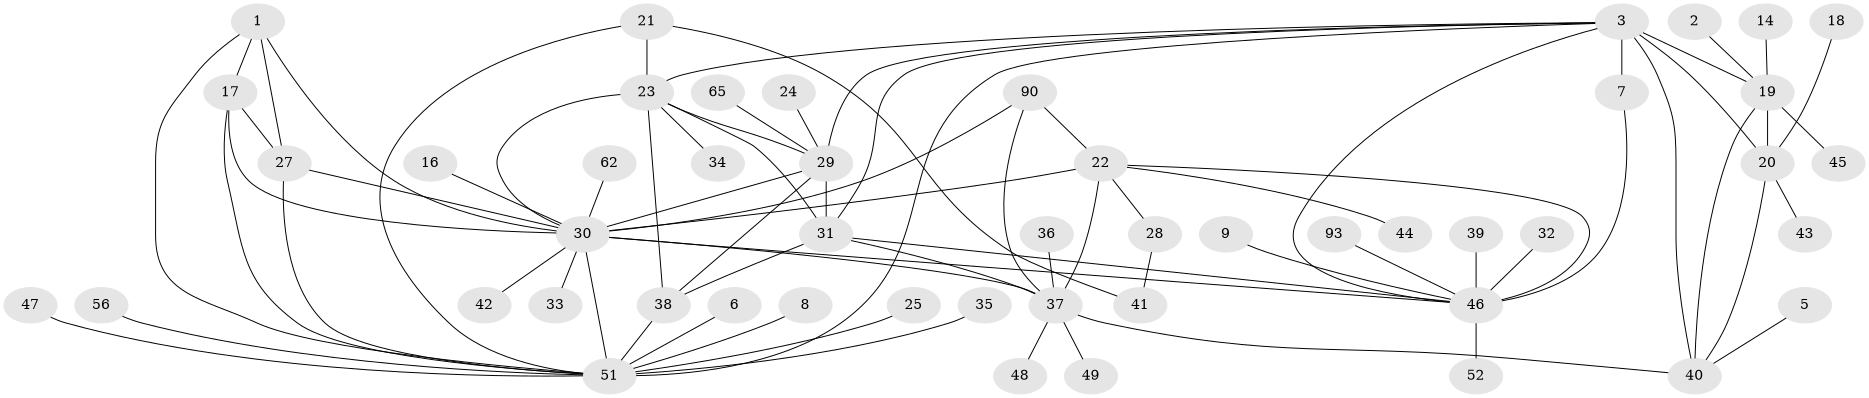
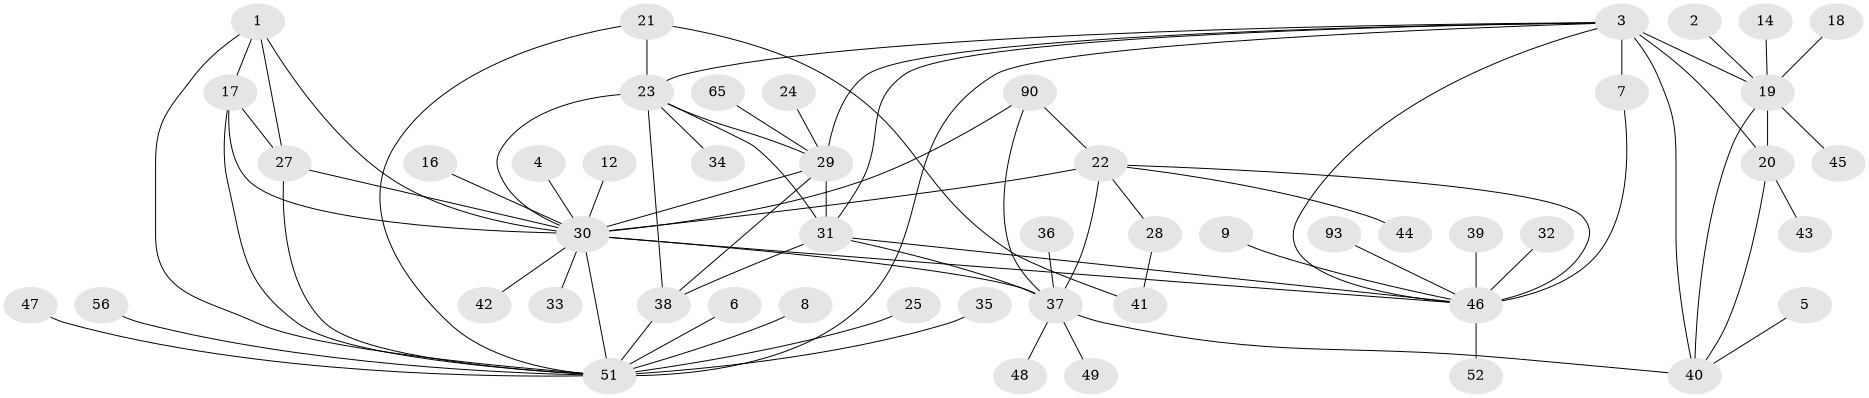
edge "18" -- "20": now "18" -- "19"
node "4": added
node "62": label "62" -> "12"
